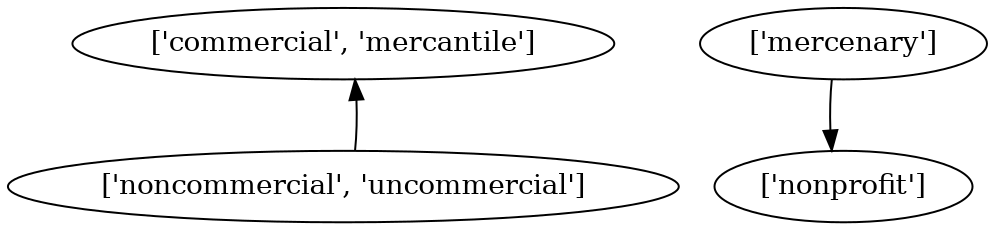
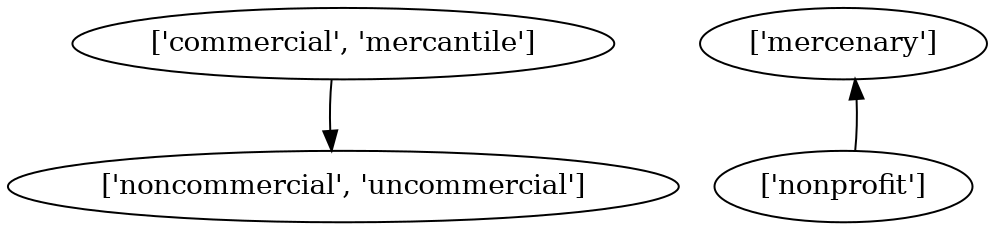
edge "['mercenary']" -> "['nonprofit']": reversed
edge "['noncommercial', 'uncommercial']" -> "['commercial', 'mercantile']": reversed
